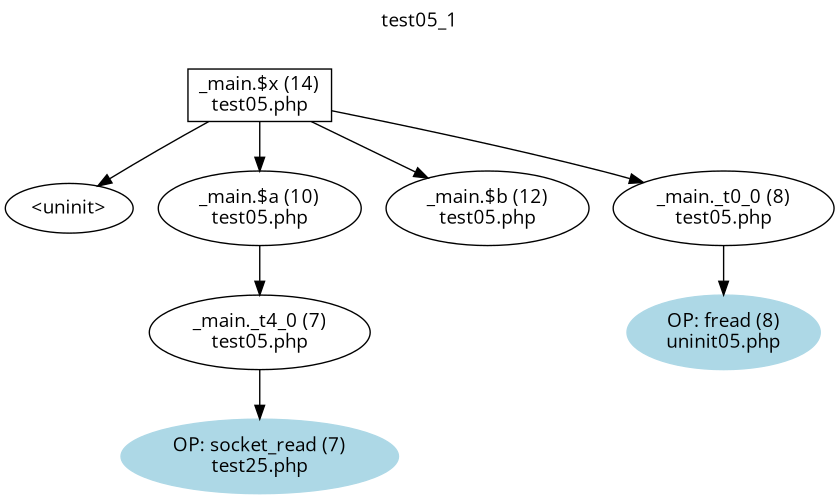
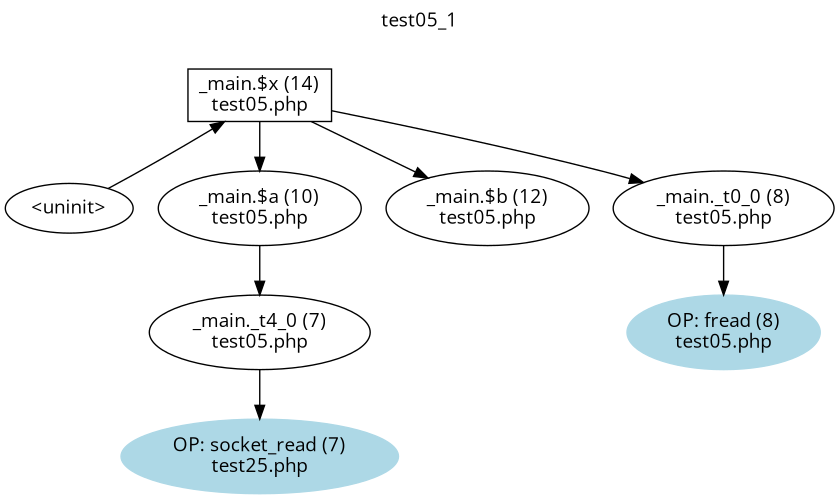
edge "_main.$x (14) test05.php" -> "<uninit>": reversed
node "OP: fread (8) uninit05.php": label "OP: fread (8) uninit05.php" -> "OP: fread (8) test05.php"
